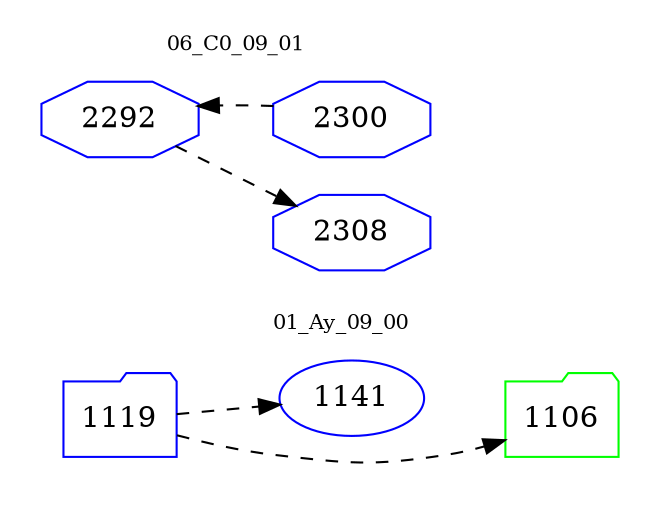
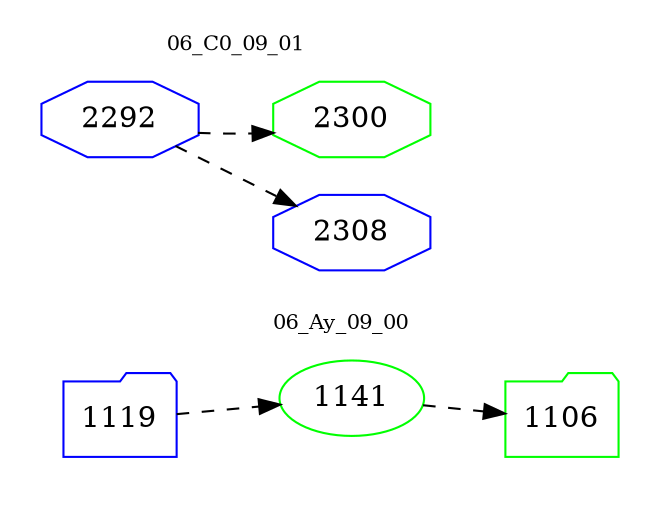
edge "2300" -> "2292": reversed
node "2300": color blue -> green
cluster "01_Ay_09_00": label "01_Ay_09_00" -> "06_Ay_09_00"
node "1141": color blue -> green
edge "1119" -> "1106": now "1141" -> "1106"
